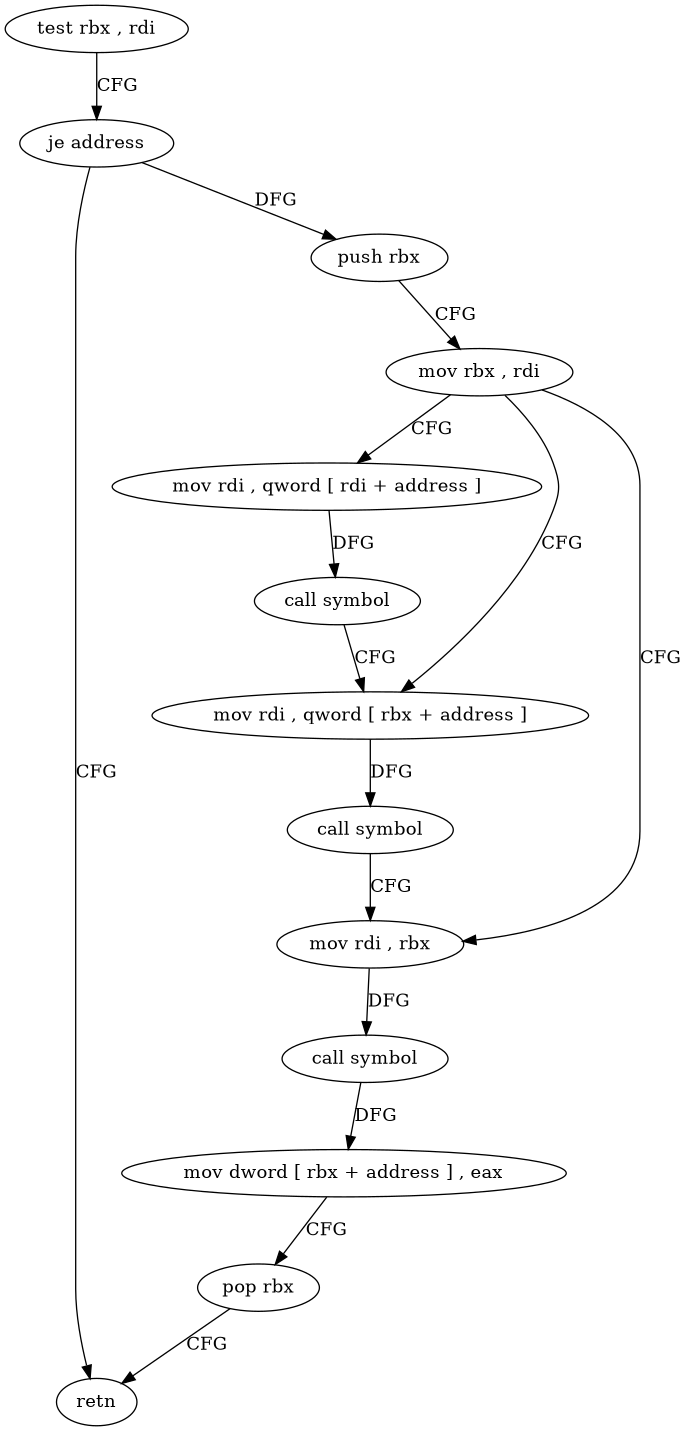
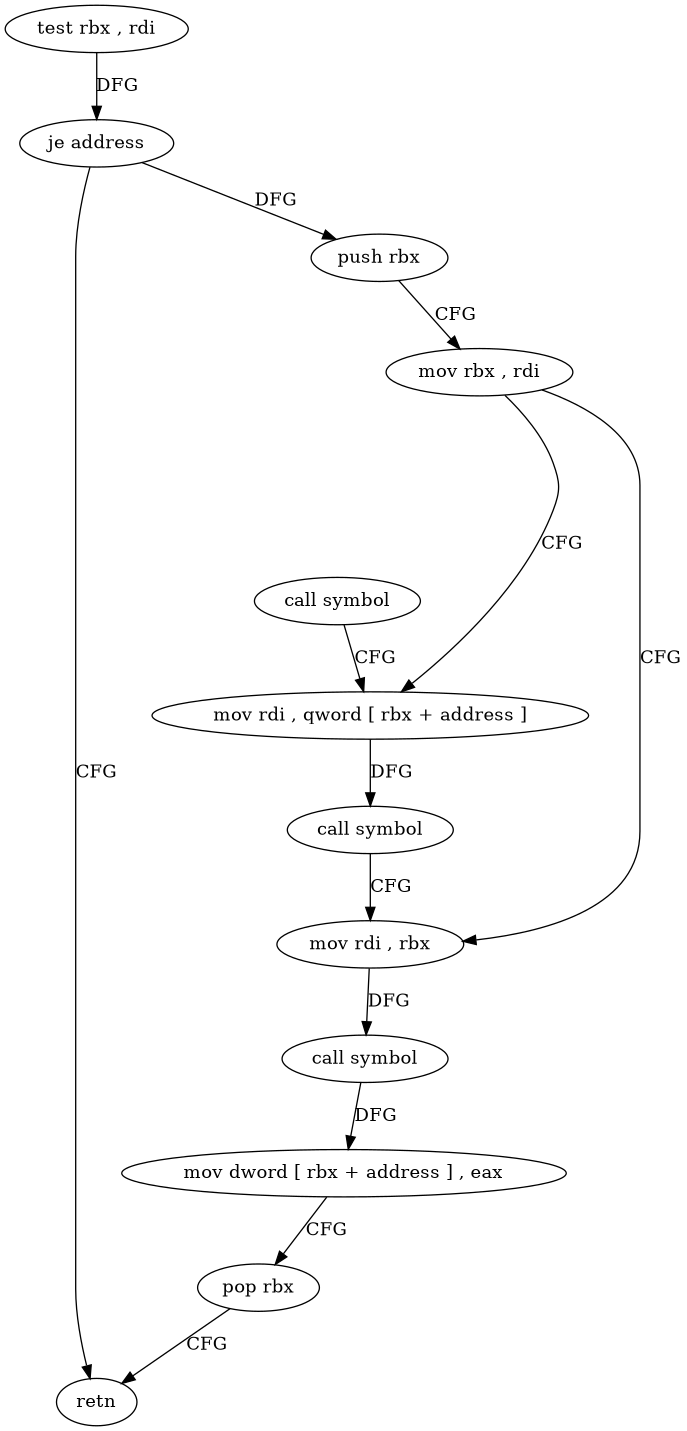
edge "test rbx , rdi" -> "je address": label "CFG" -> "DFG"
node "mov rdi , qword [ rdi + address ]": removed
